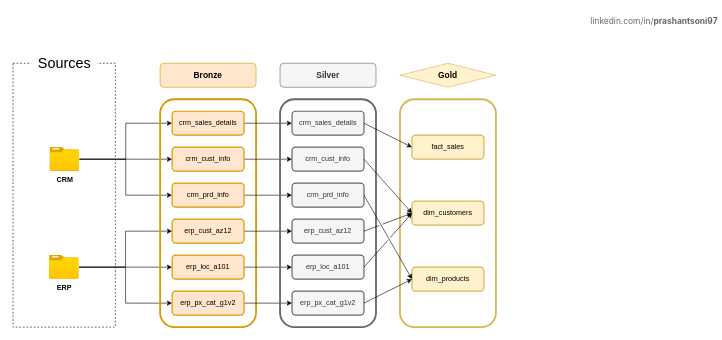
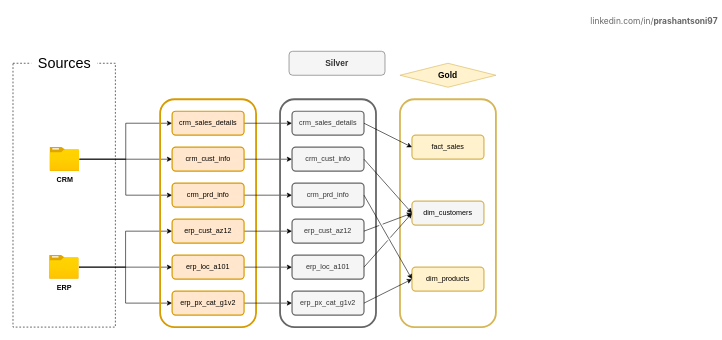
node "Bronze": removed
node "Silver": moved (328, 75) -> (337, 63)
node "dim_customers": fillcolor #fff2cc -> #f5f5f5
